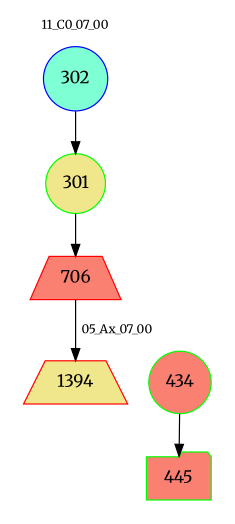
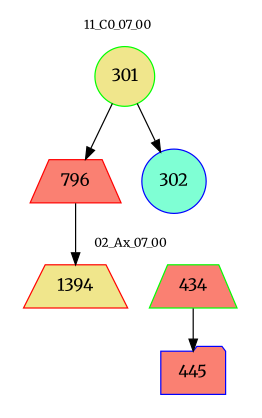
edge "302" -> "301": reversed
node "706": label "706" -> "796"
cluster "05_Ax_07_00": label "05_Ax_07_00" -> "02_Ax_07_00"
node "434": shape circle -> trapezium
node "445": color green -> blue
